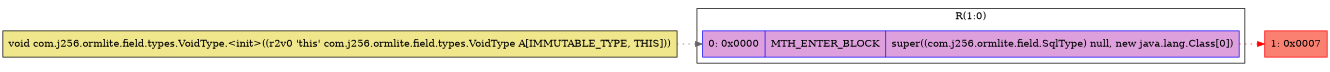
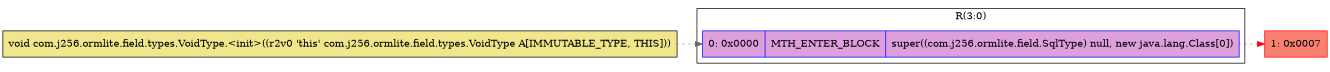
cluster "R(1:0)": label "R(1:0)" -> "R(3:0)"
